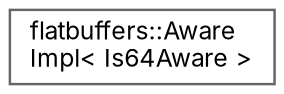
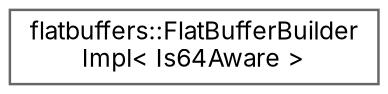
node "flatbuffers::Aware Impl< Is64Aware >": label "flatbuffers::Aware Impl< Is64Aware >" -> "flatbuffers::FlatBufferBuilder Impl< Is64Aware >"
